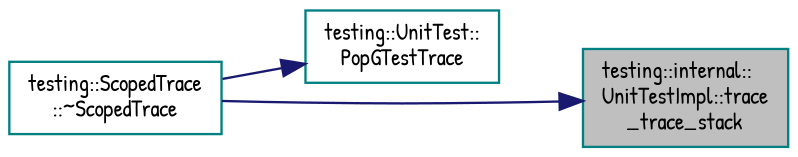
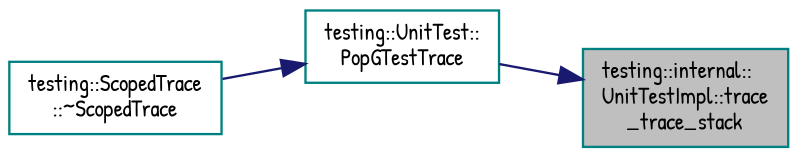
edge "testing::ScopedTrace ::~ScopedTrace" -> "testing::internal:: UnitTestImpl::trace _trace_stack": now "testing::UnitTest:: PopGTestTrace" -> "testing::internal:: UnitTestImpl::trace _trace_stack"
